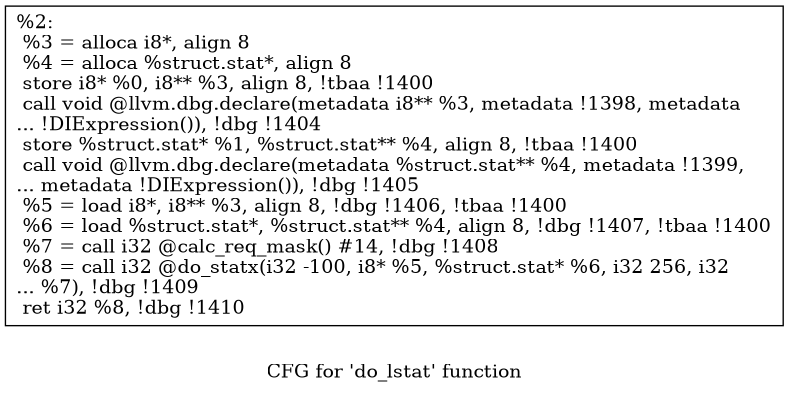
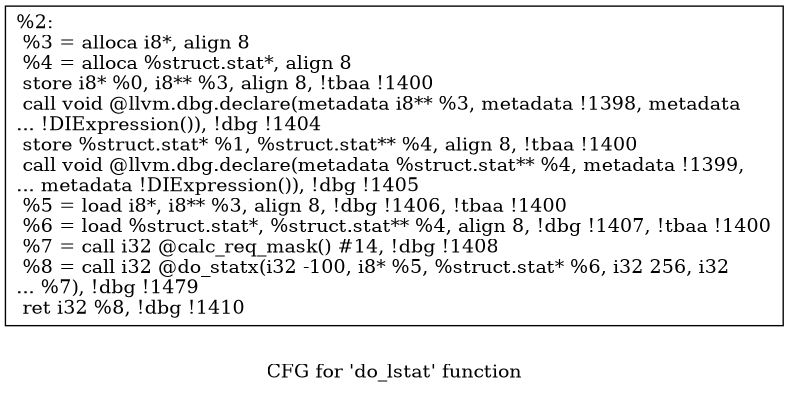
node "%2:": text "... %7), !dbg !1409" -> "... %7), !dbg !1479"
